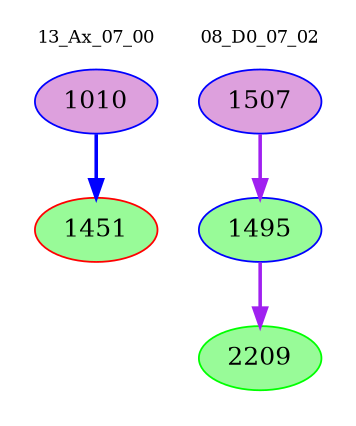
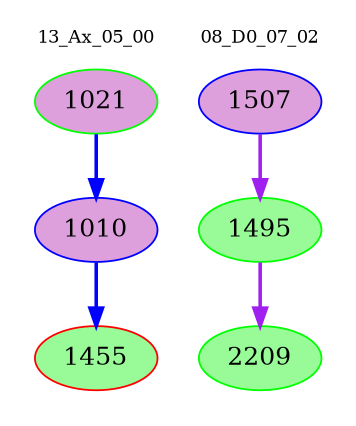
cluster "13_Ax_07_00": label "13_Ax_07_00" -> "13_Ax_05_00"
node "1021": added
node "1451": label "1451" -> "1455"
node "1495": color blue -> green
